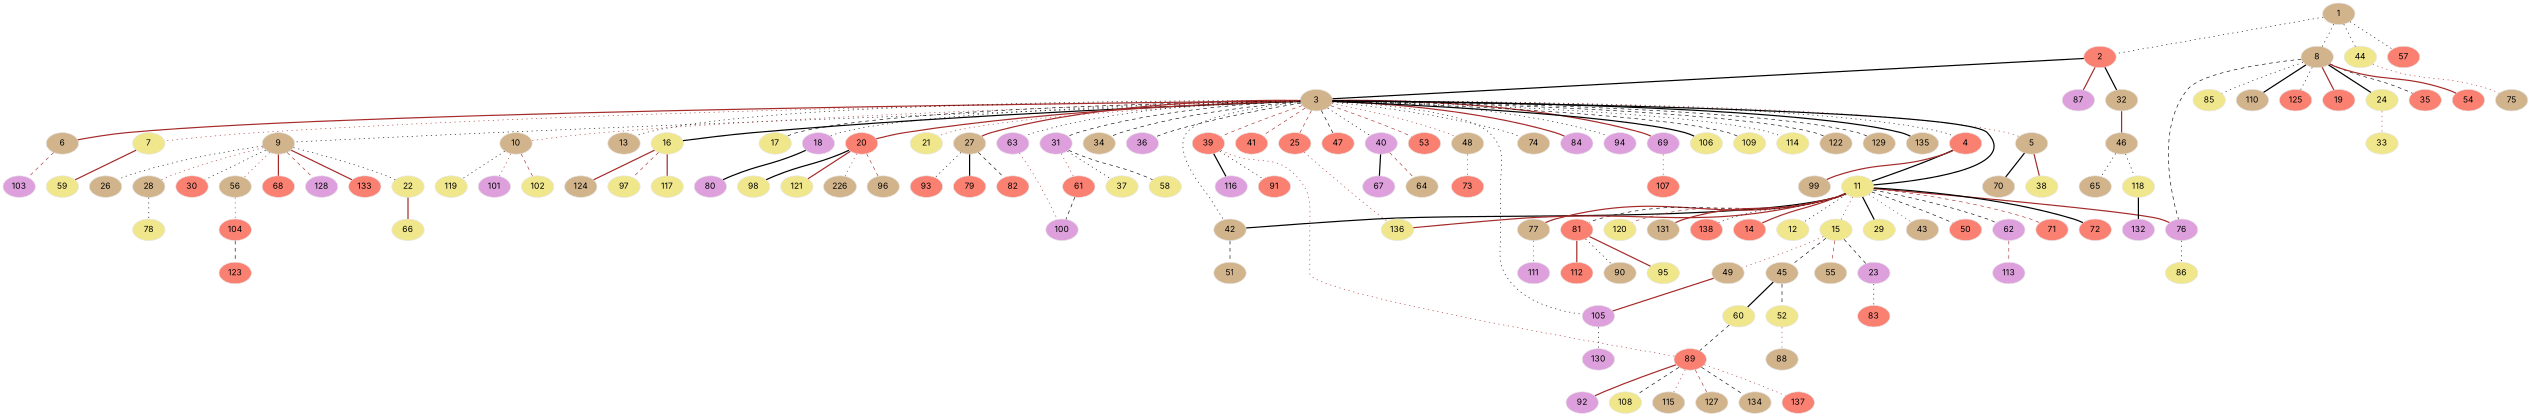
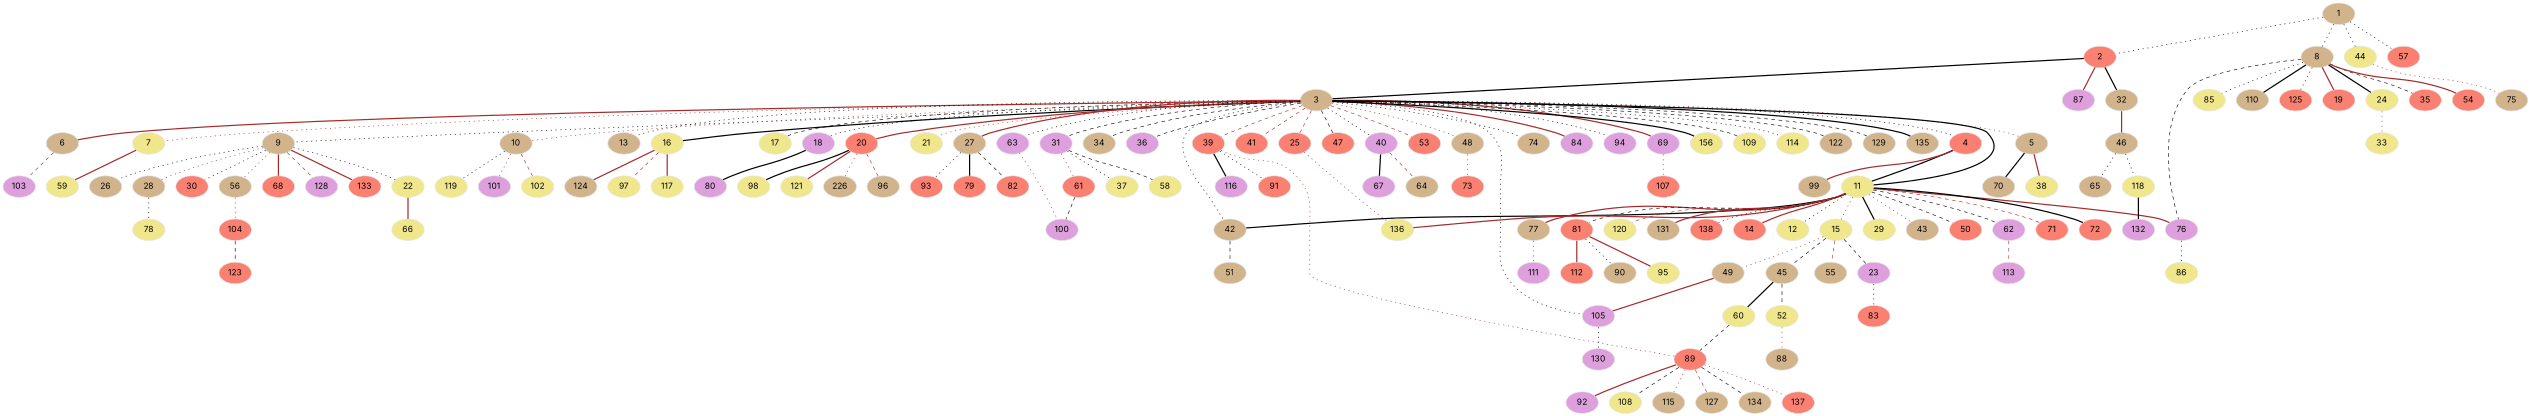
node "106": label "106" -> "156"
